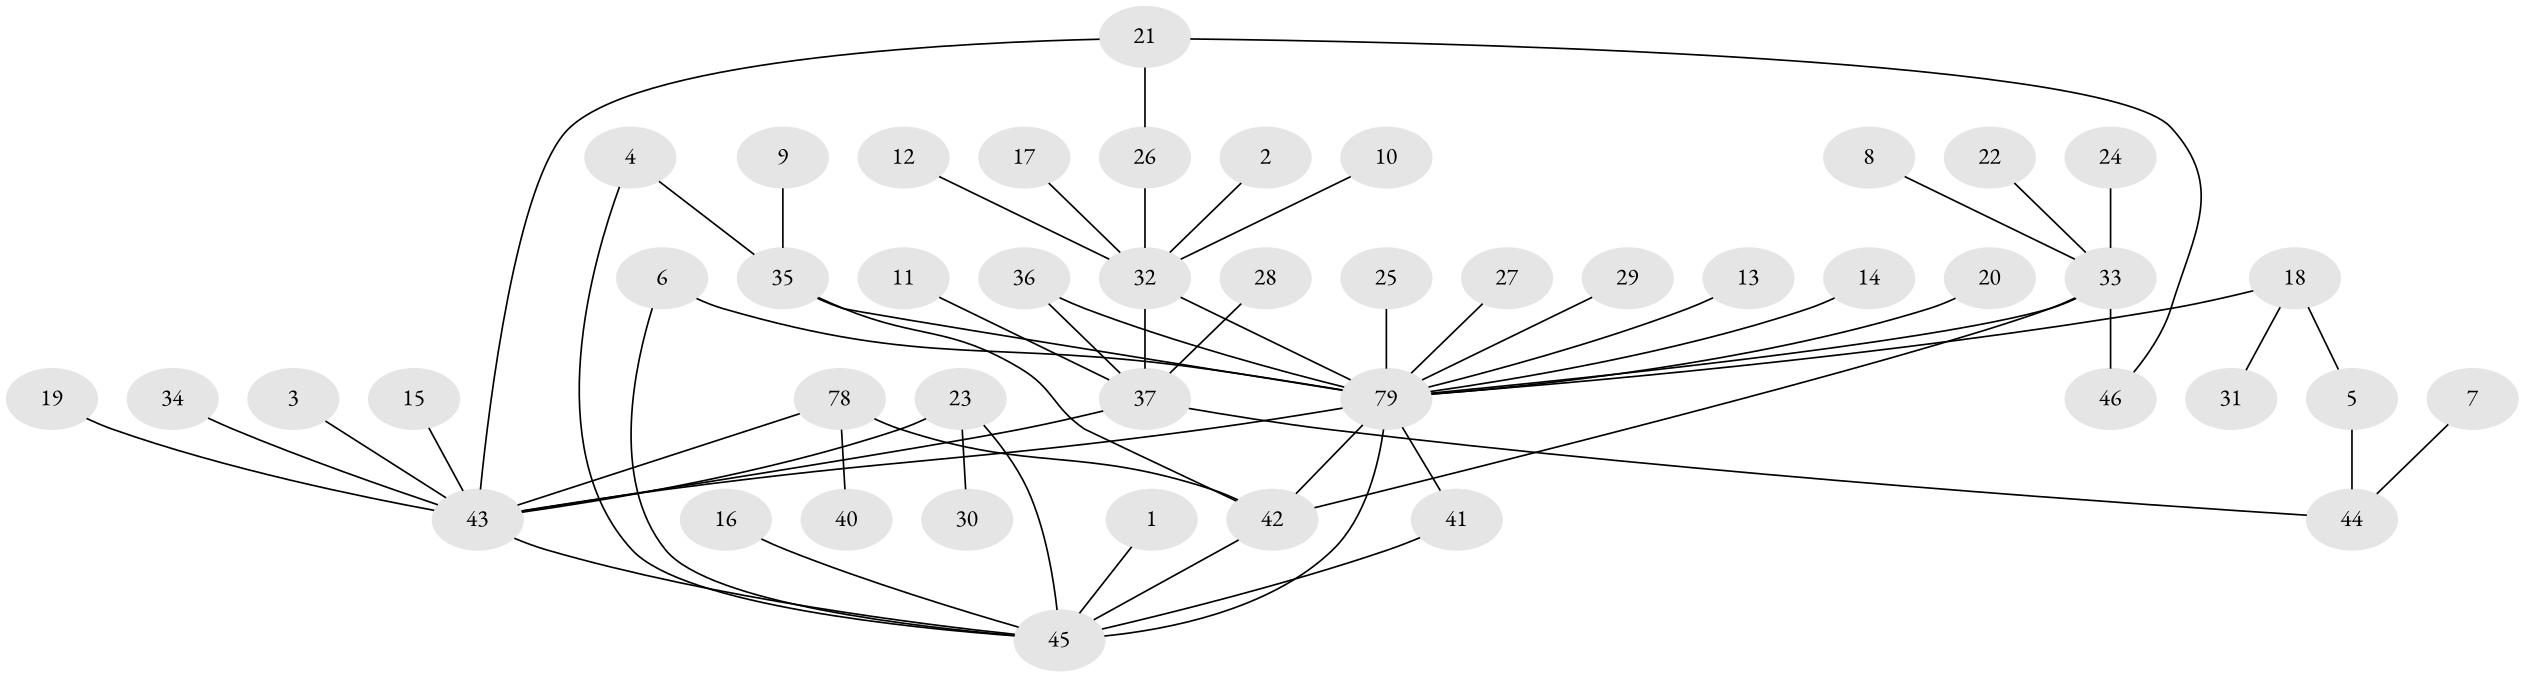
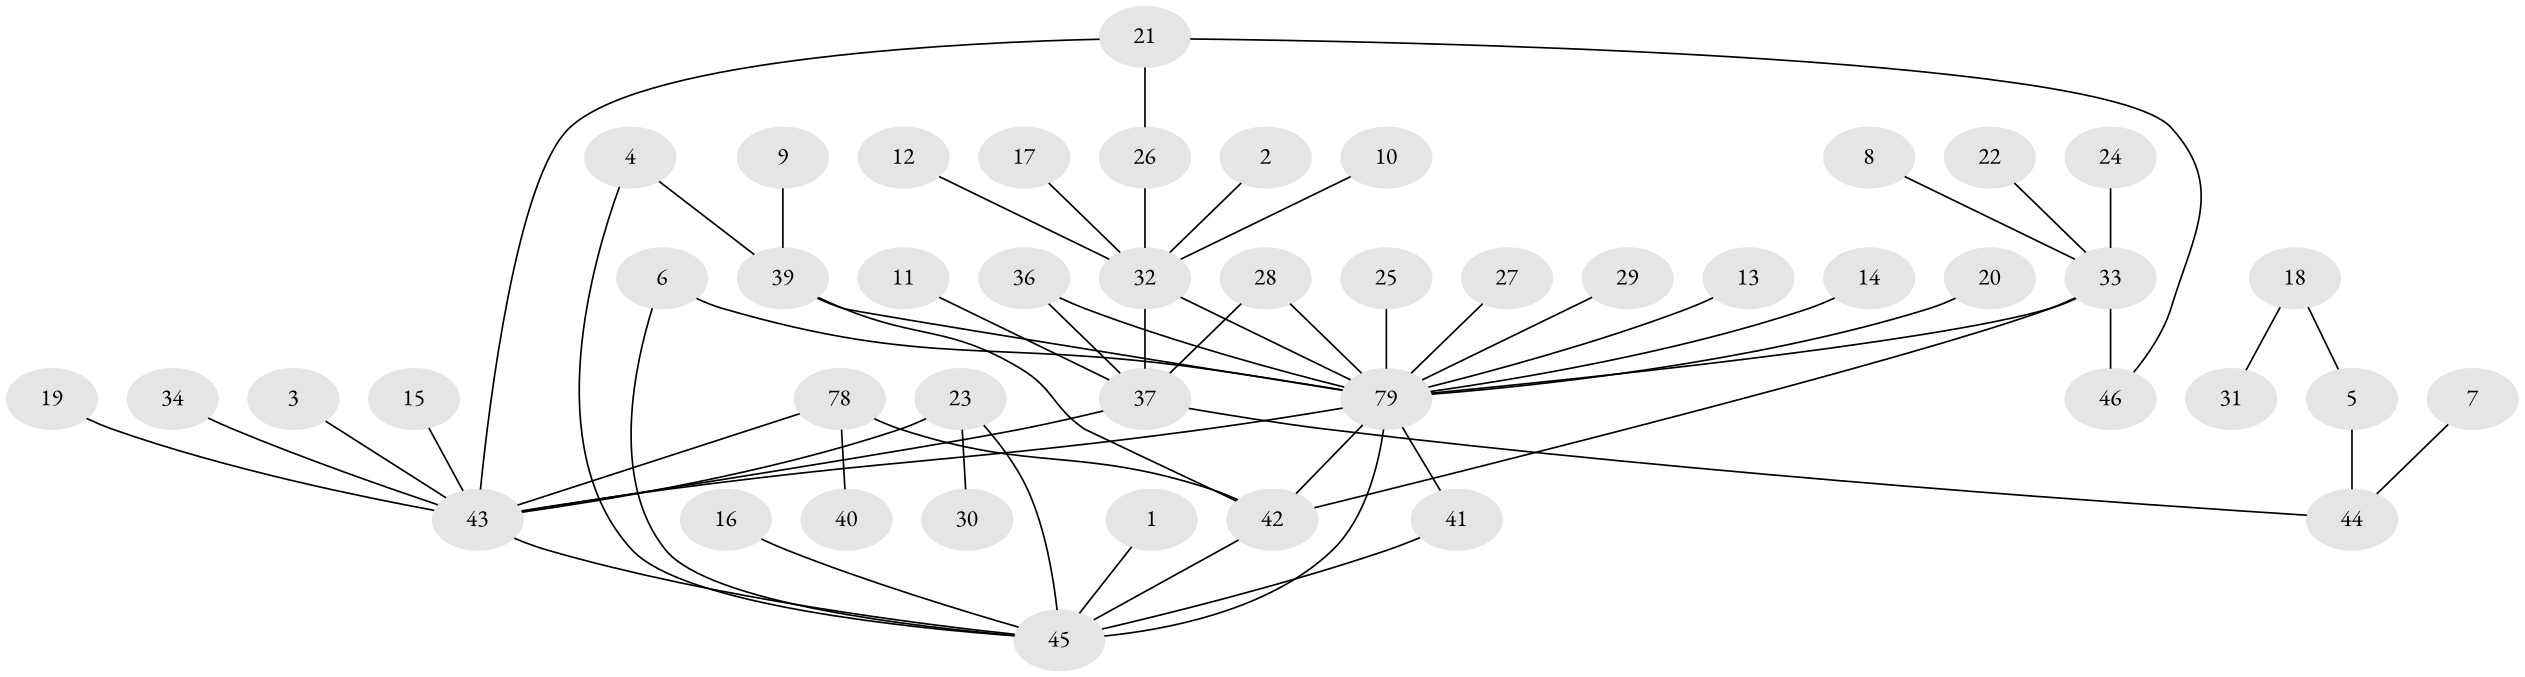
node "35": label "35" -> "39"
edge "18" -- "79": now "28" -- "79"
